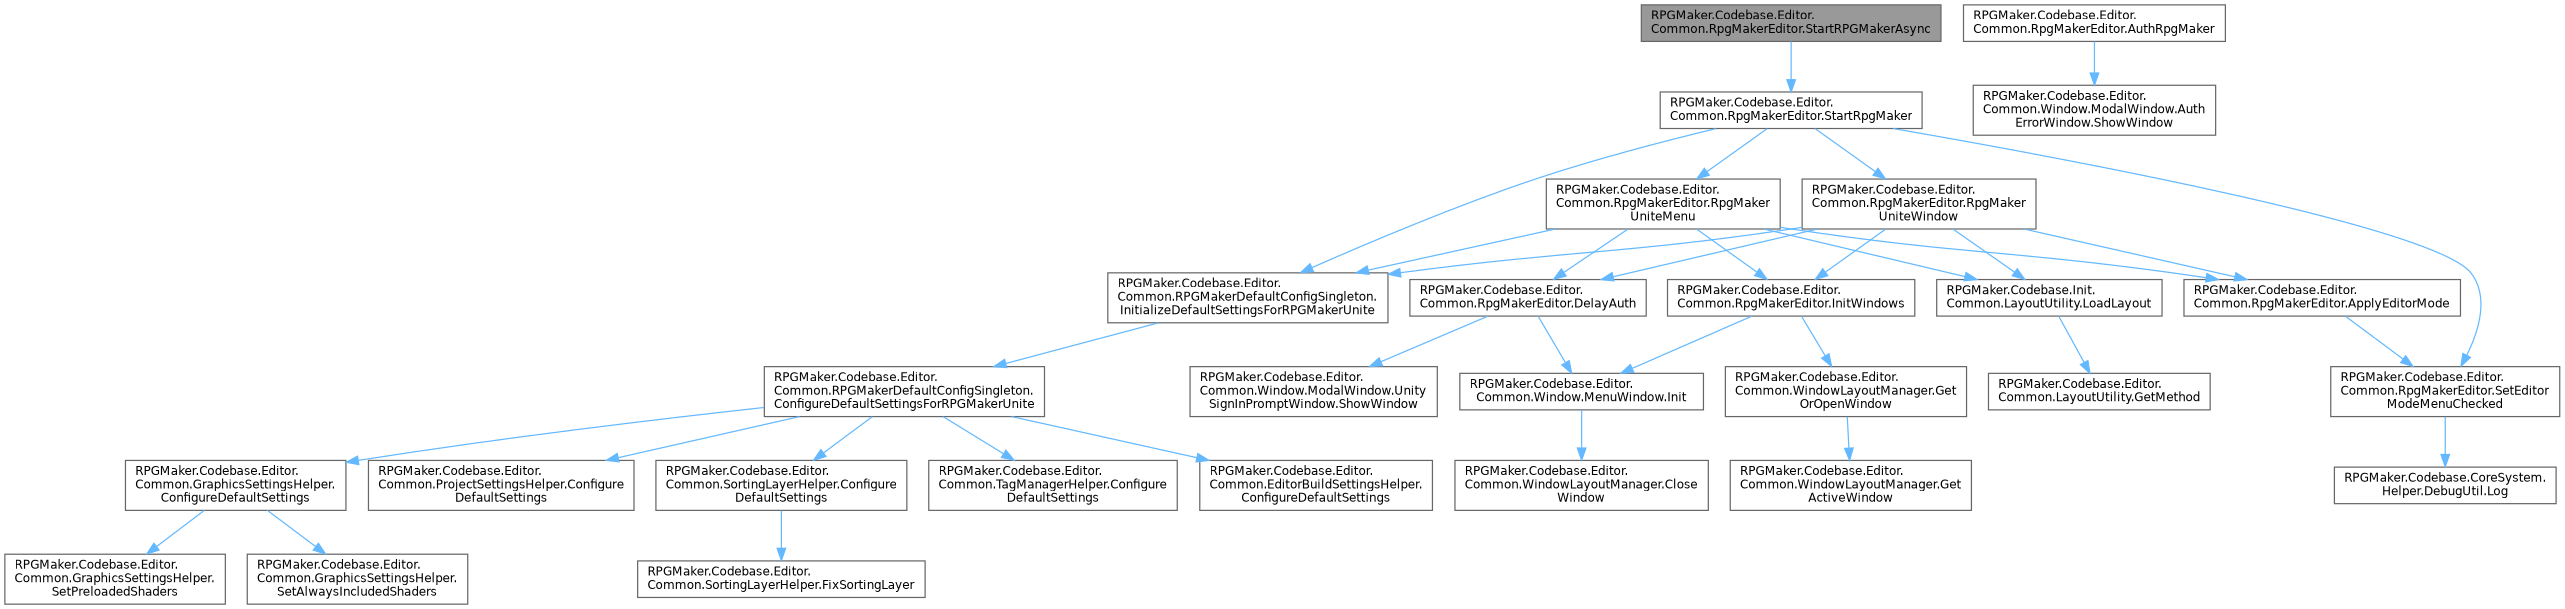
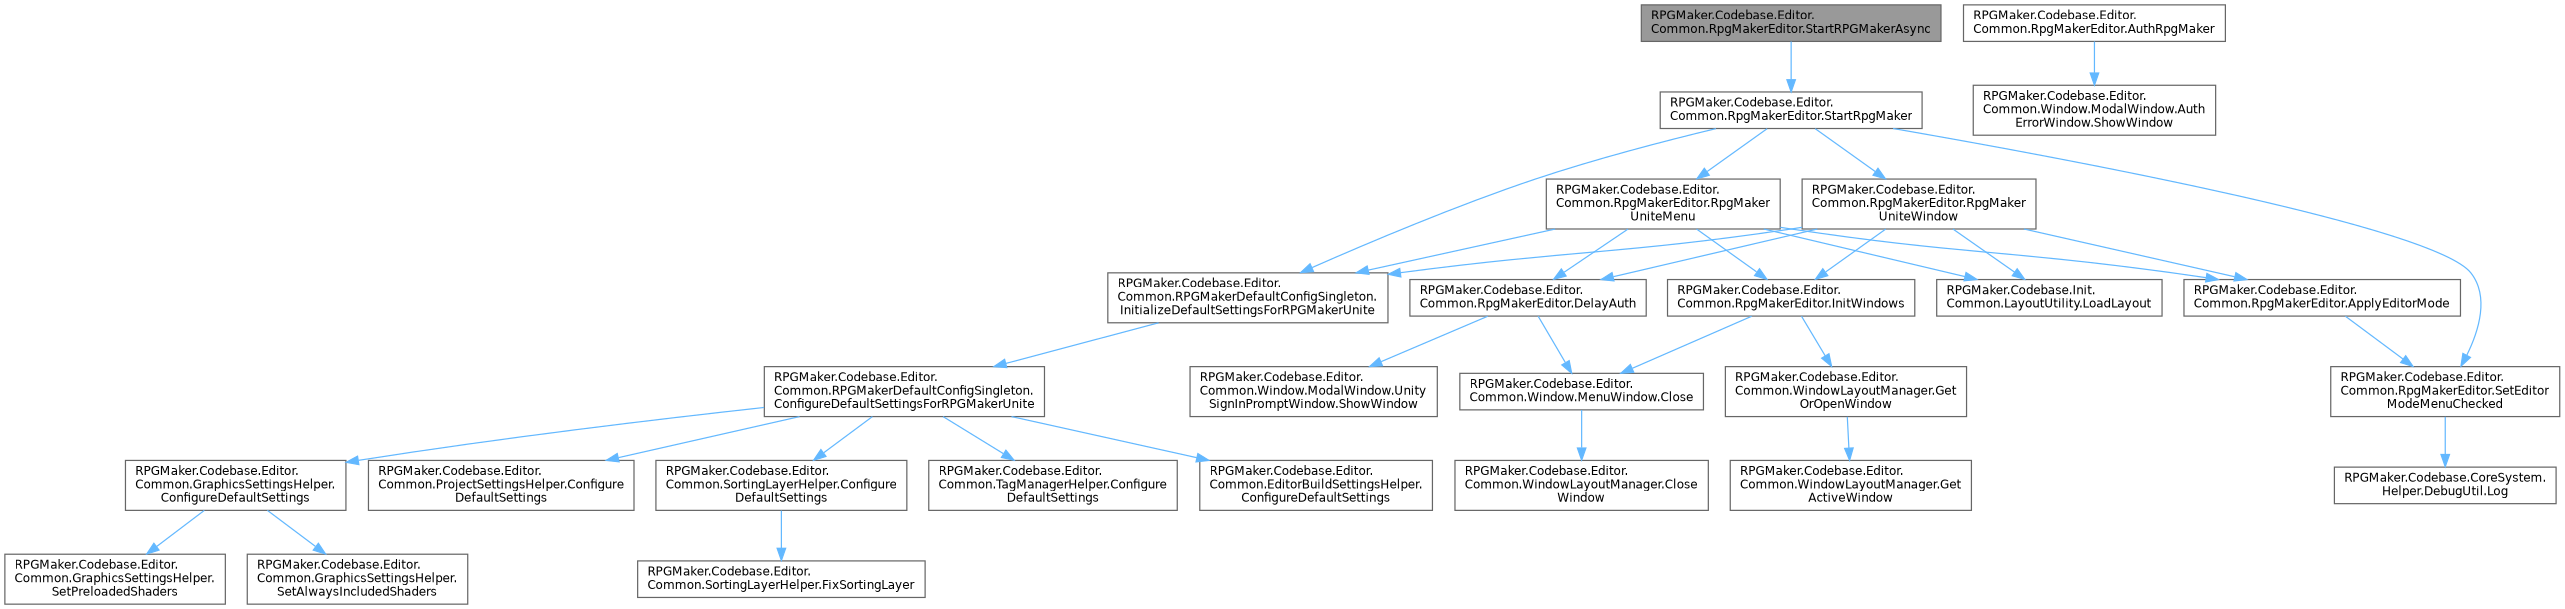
node "RPGMaker.Codebase.Editor. Common.Window.MenuWindow.Init": label "RPGMaker.Codebase.Editor. Common.Window.MenuWindow.Init" -> "RPGMaker.Codebase.Editor. Common.Window.MenuWindow.Close"
node "RPGMaker.Codebase.Editor. Common.LayoutUtility.GetMethod": removed
